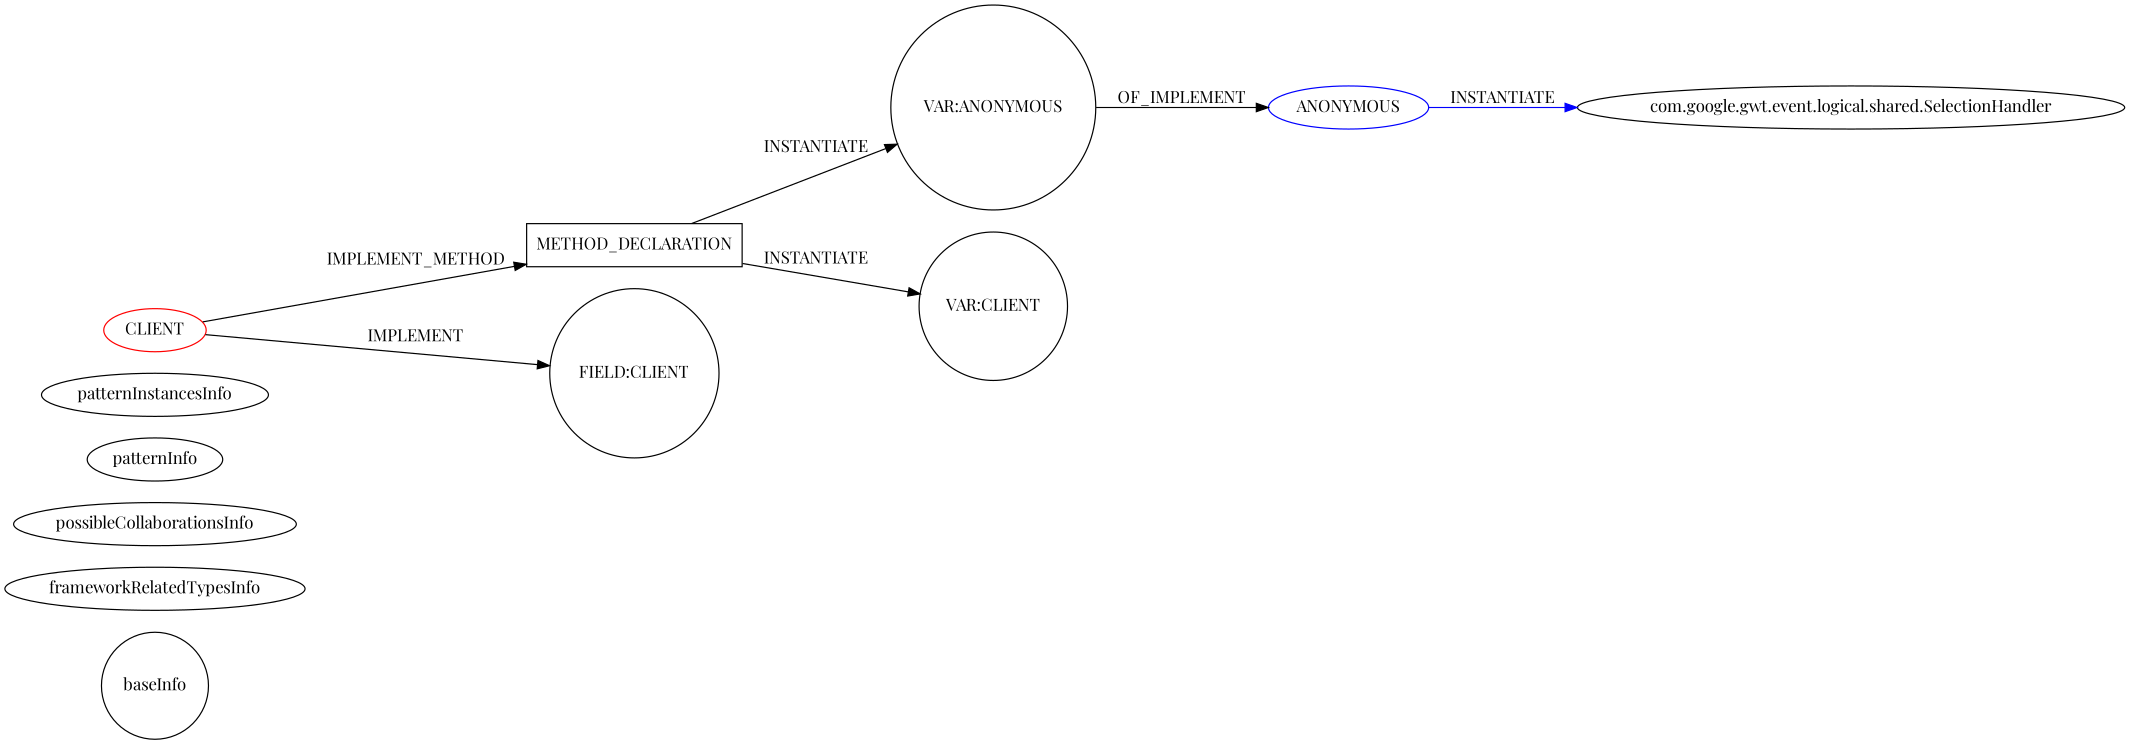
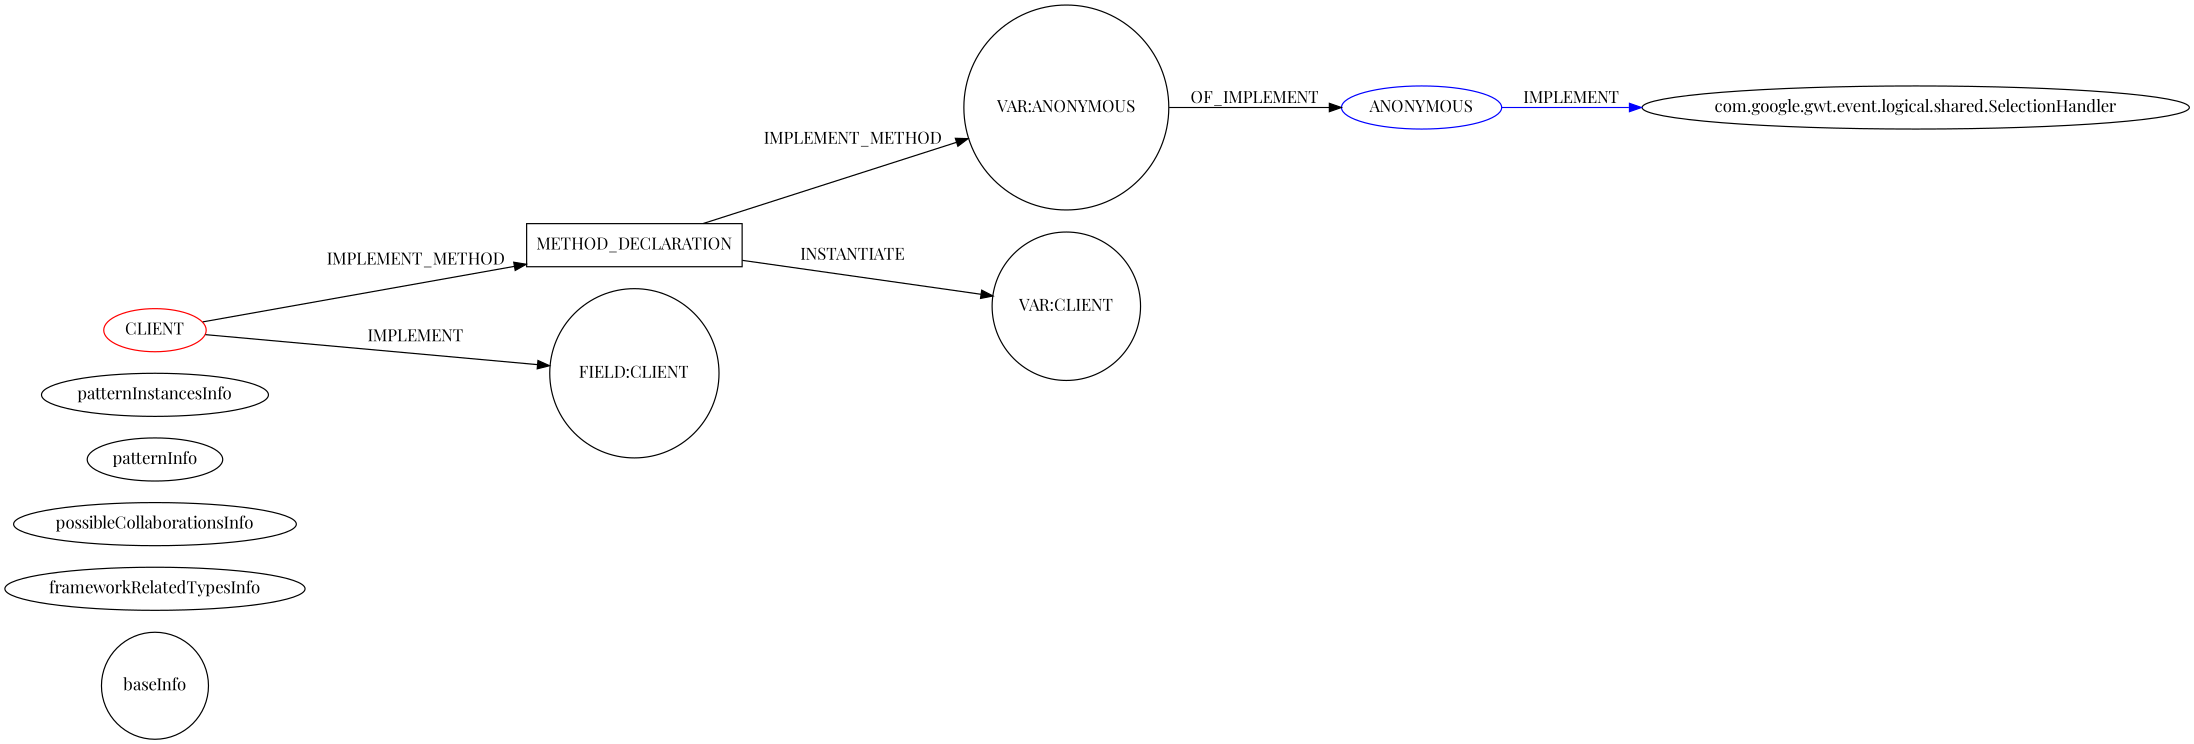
edge "ANONYMOUS" -> "com.google.gwt.event.logical.shared.SelectionHandler": label "INSTANTIATE" -> "IMPLEMENT"
edge "METHOD_DECLARATION" -> "VAR:ANONYMOUS": label "INSTANTIATE" -> "IMPLEMENT_METHOD"
